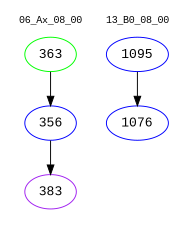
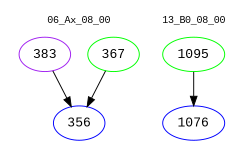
node "363": label "363" -> "367"
node "1095": color blue -> green
edge "356" -> "383": reversed
